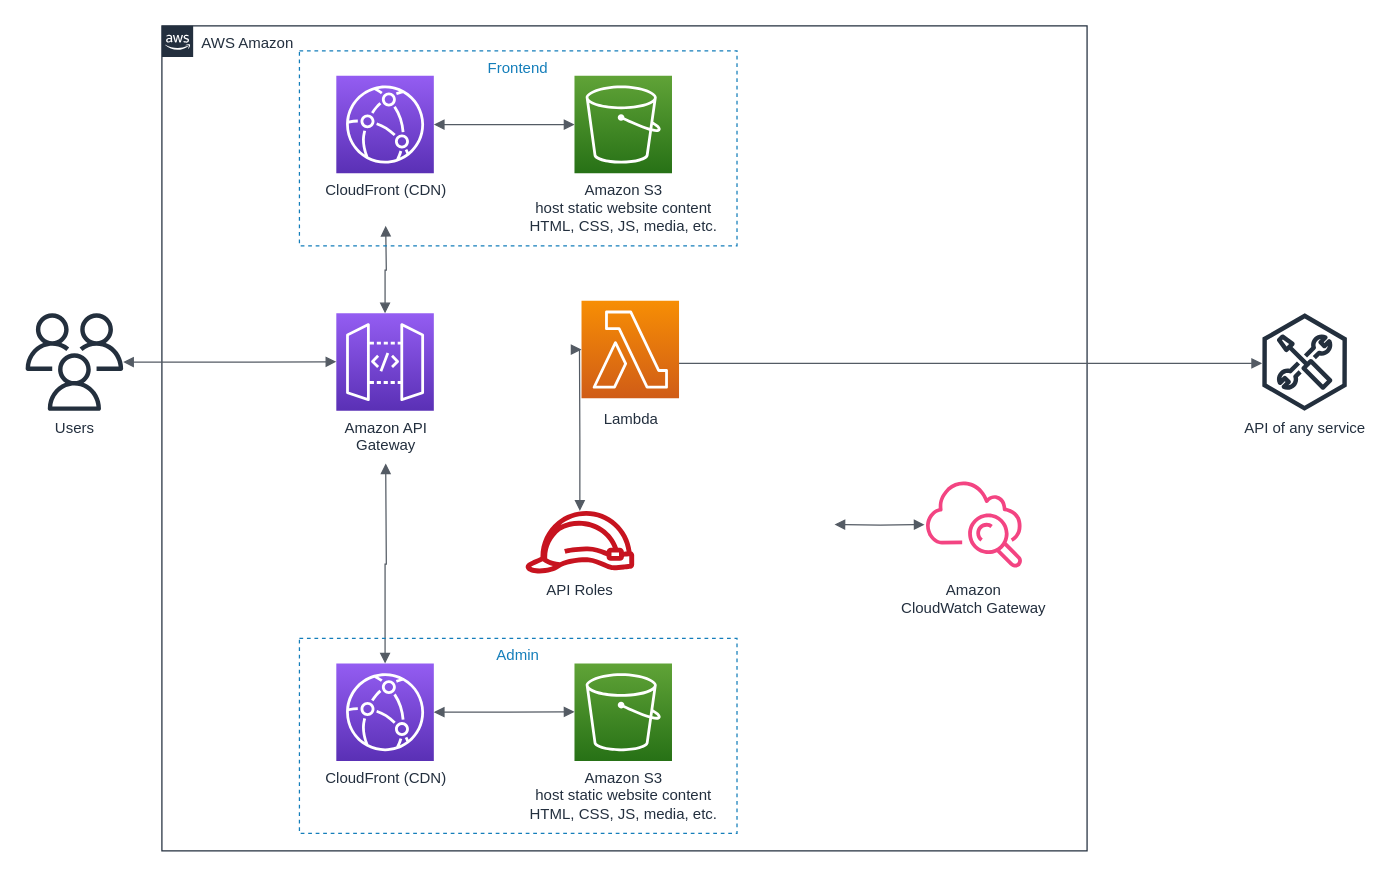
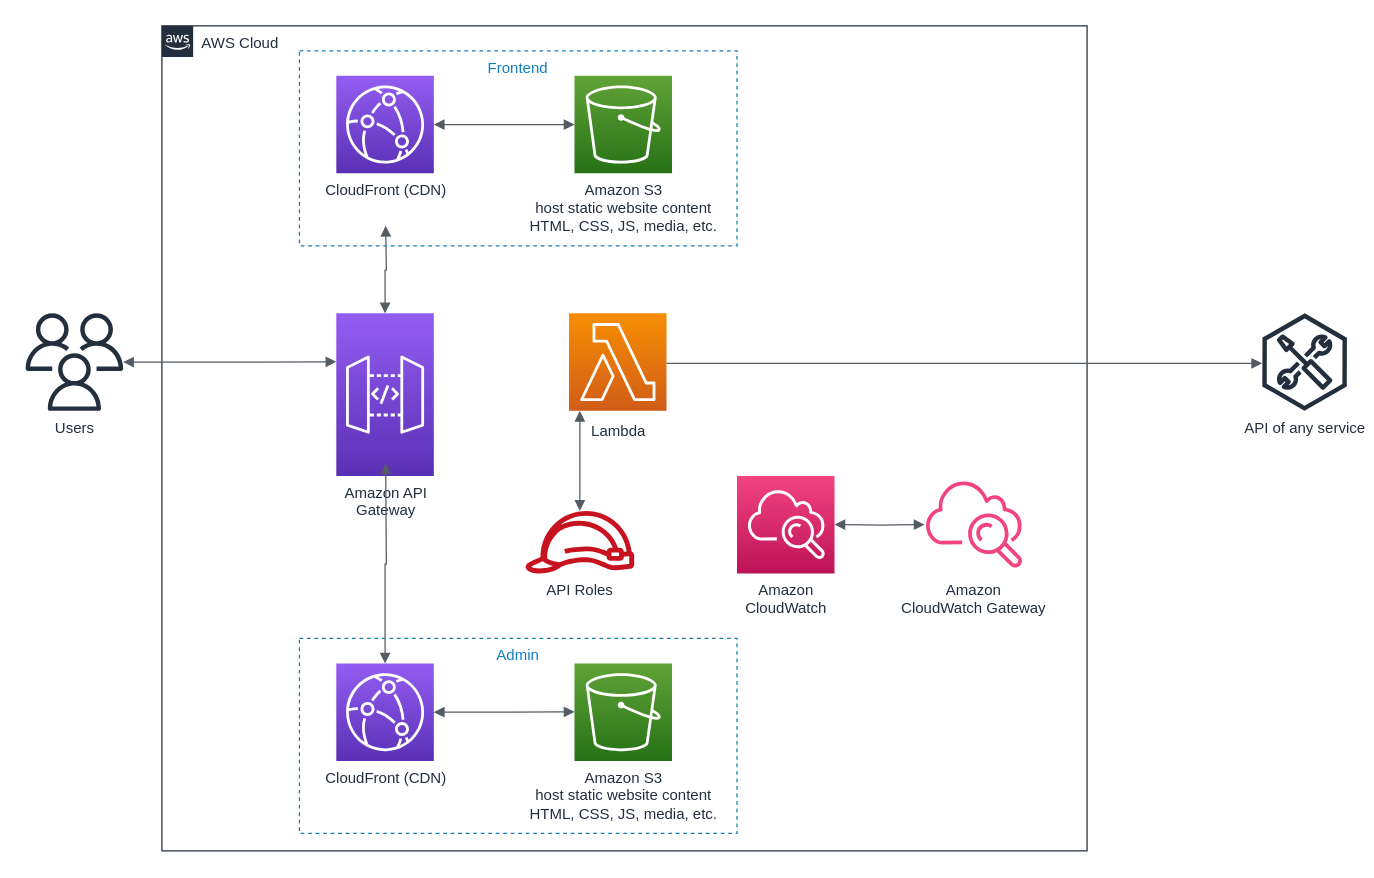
node "AWS Amazon": label "AWS Amazon" -> "AWS Cloud"
node "Lambda": moved (630, 349) -> (618, 362)
node "Amazon API Gateway": size 98x98 -> 98x163
node "Amazon CloudWatch": added
